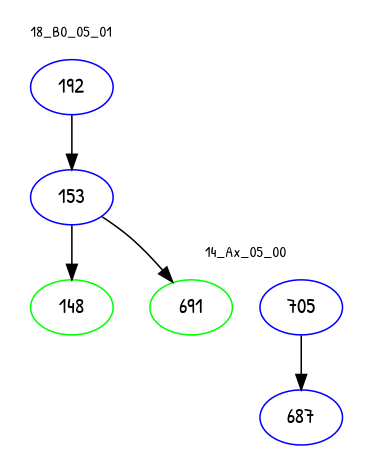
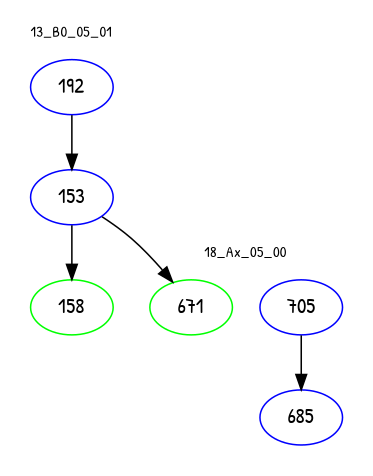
cluster "18_B0_05_01": label "18_B0_05_01" -> "13_B0_05_01"
cluster "14_Ax_05_00": label "14_Ax_05_00" -> "18_Ax_05_00"
node "148": label "148" -> "158"
node "691": label "691" -> "671"
node "687": label "687" -> "685"
